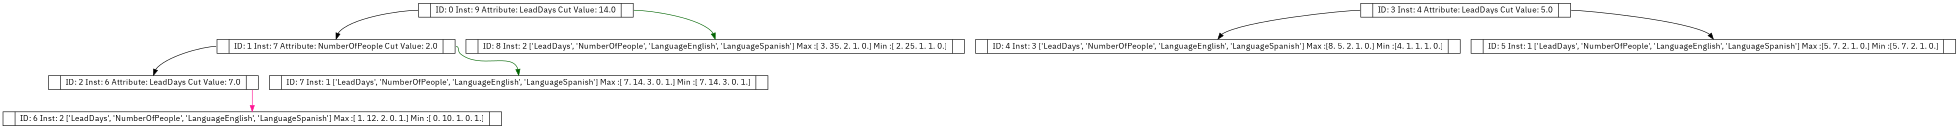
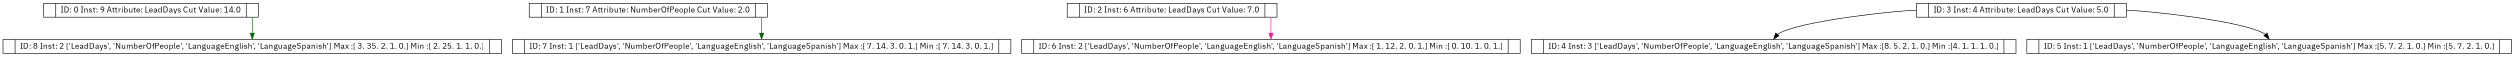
edge "ID: 0 Inst: 9 Attribute: LeadDays Cut Value: 14.0" -> "ID: 1 Inst: 7 Attribute: NumberOfPeople Cut Value: 2.0": removed
edge "ID: 1 Inst: 7 Attribute: NumberOfPeople Cut Value: 2.0" -> "ID: 2 Inst: 6 Attribute: LeadDays Cut Value: 7.0": removed
